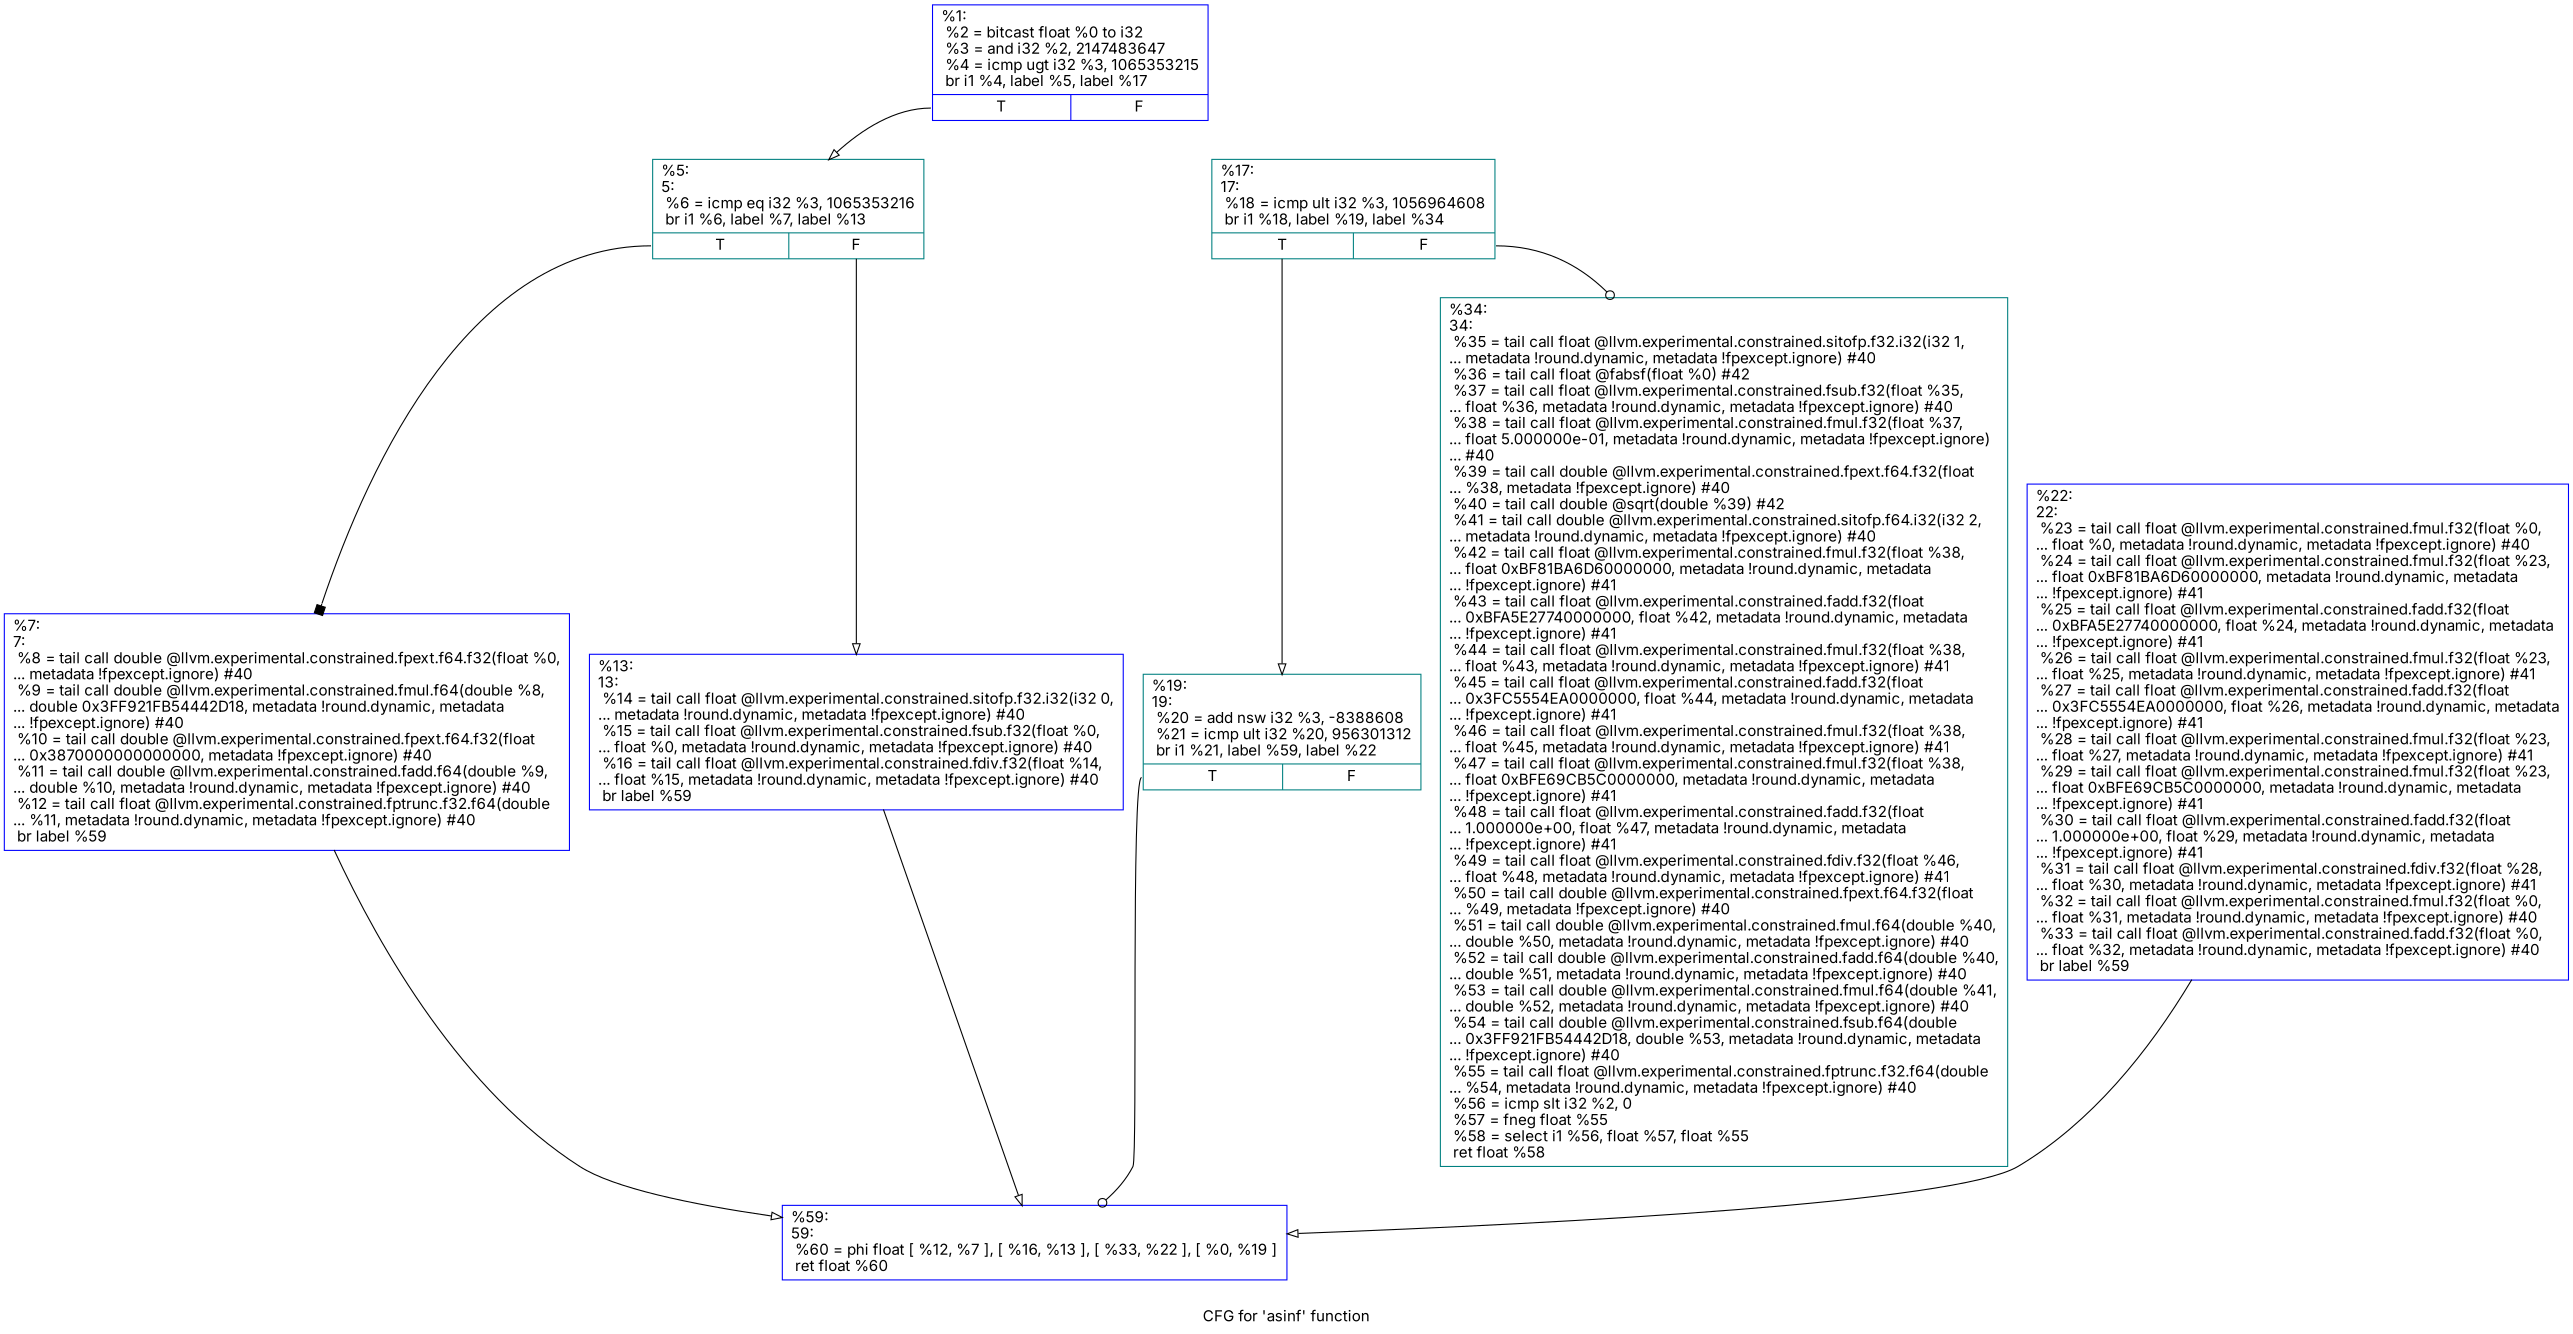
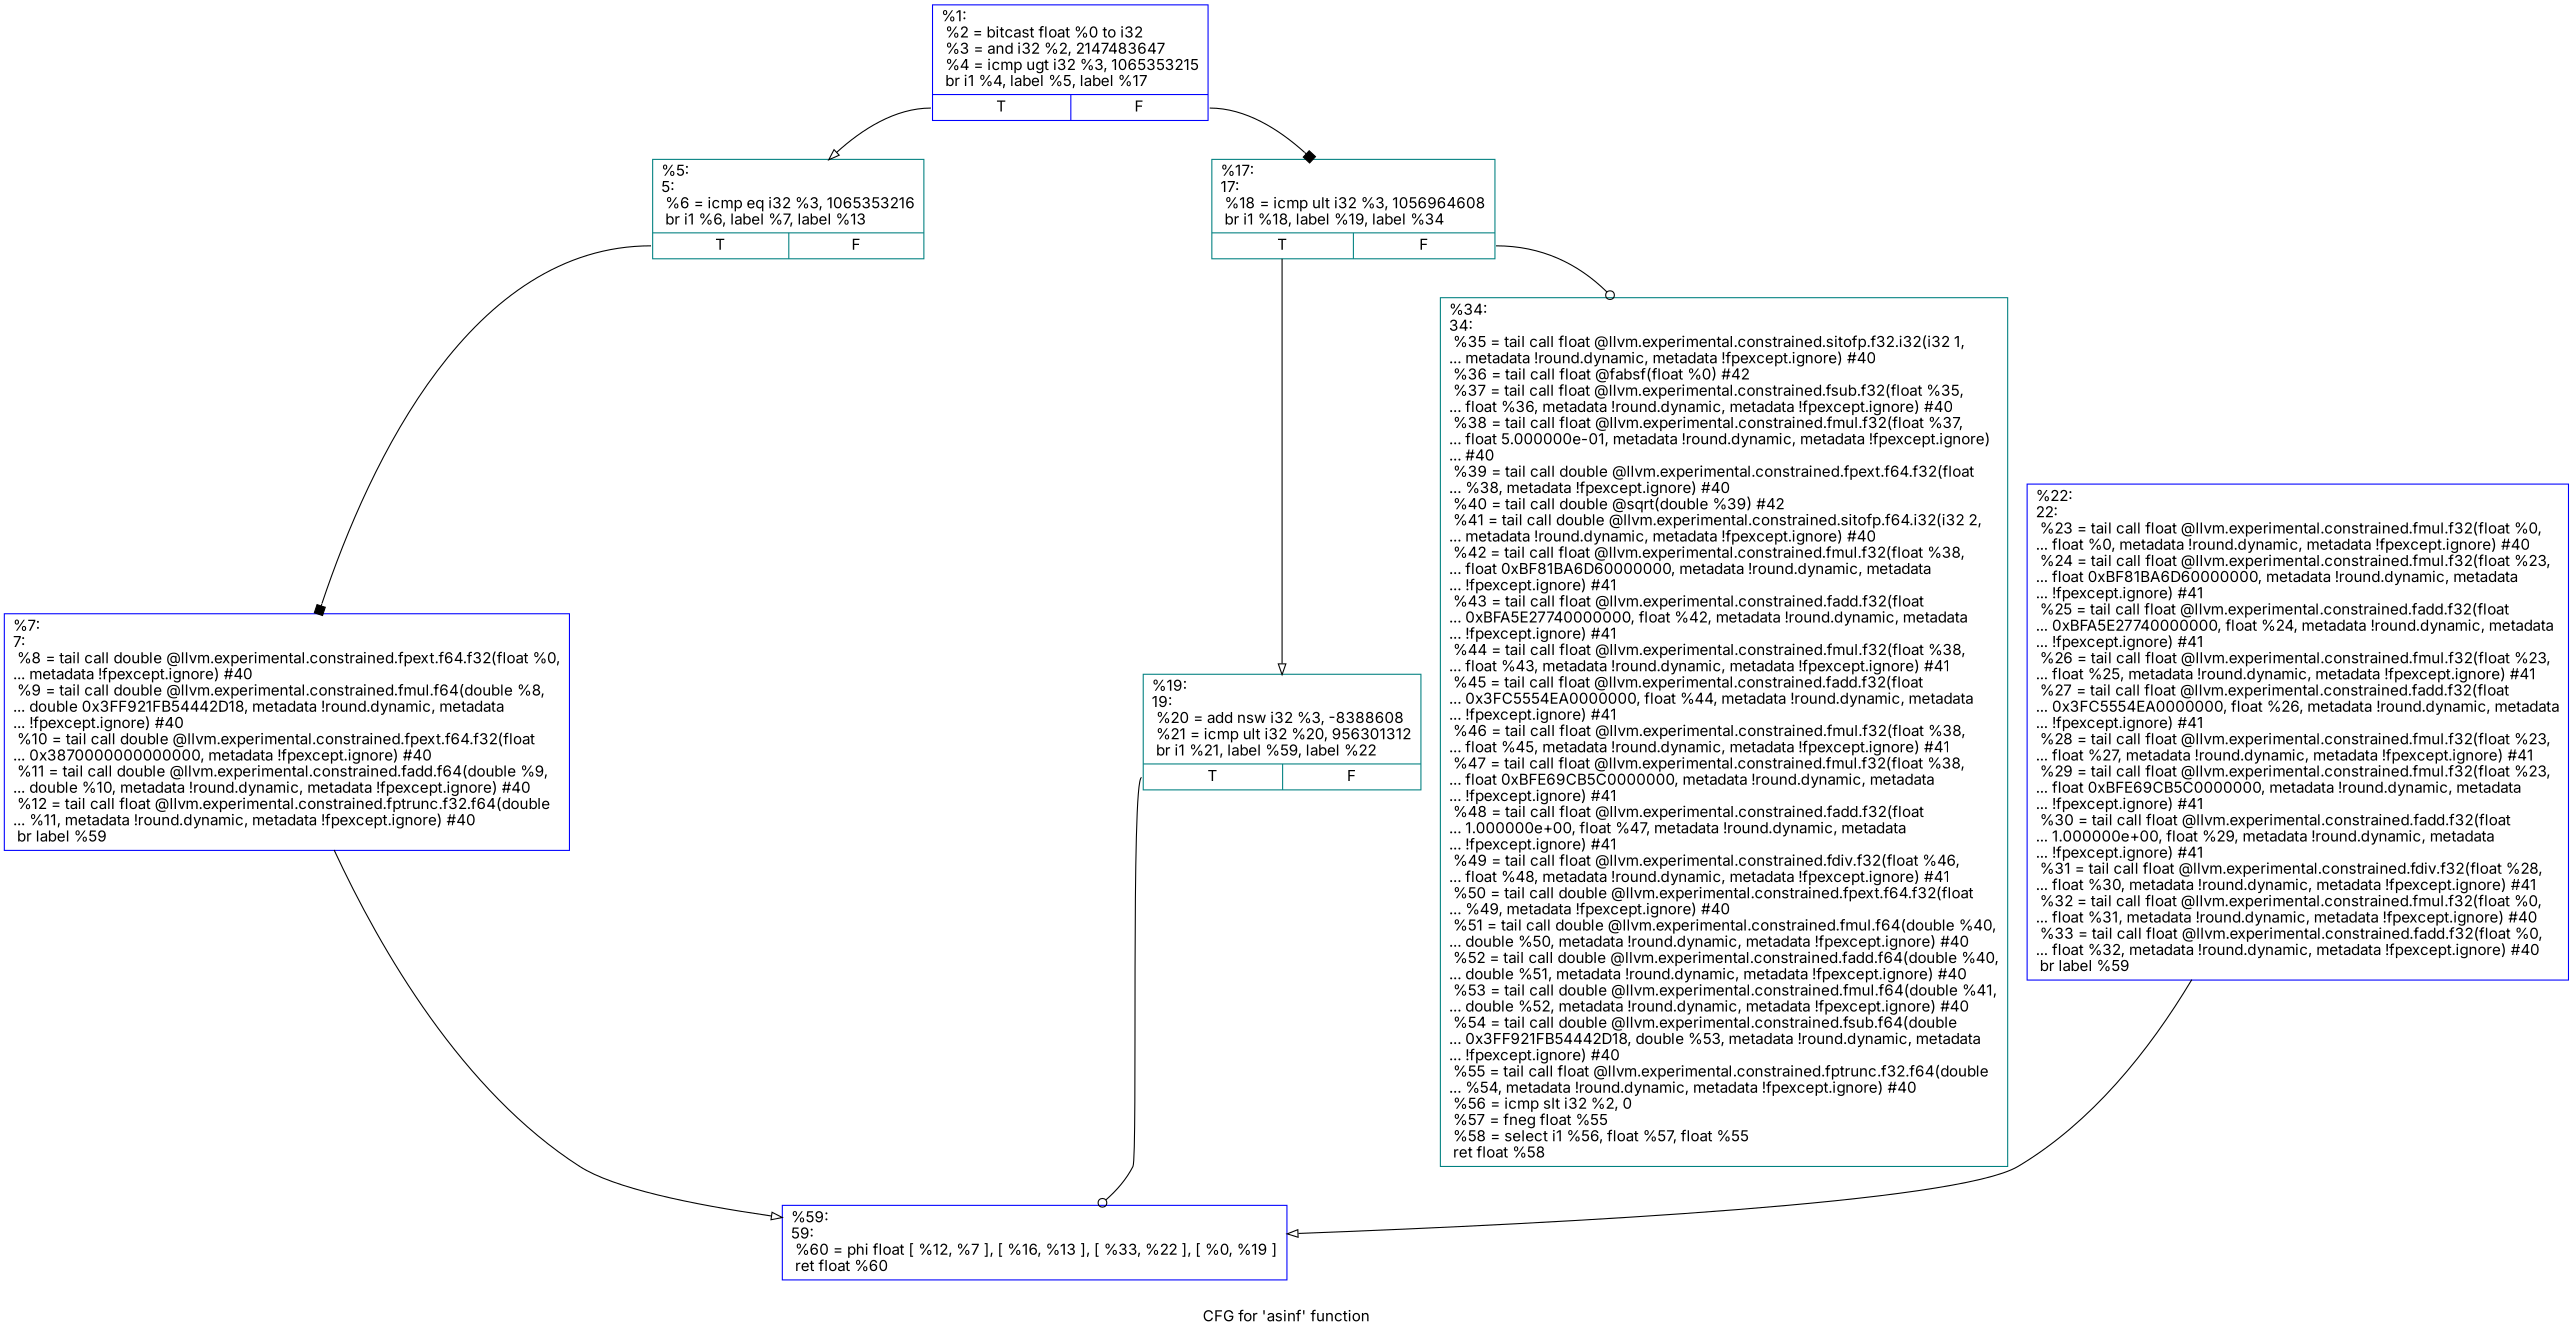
edge "%1:" -> "%17:": added
node "%13:": removed
